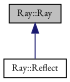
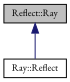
node "Ray::Ray": label "Ray::Ray" -> "Reflect::Ray"
